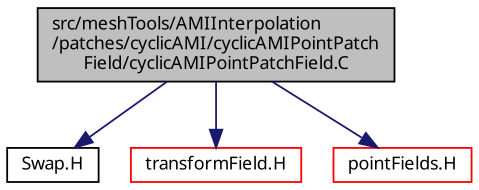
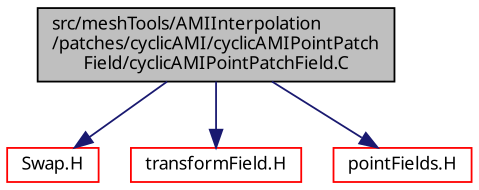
node "Swap.H": color black -> red
